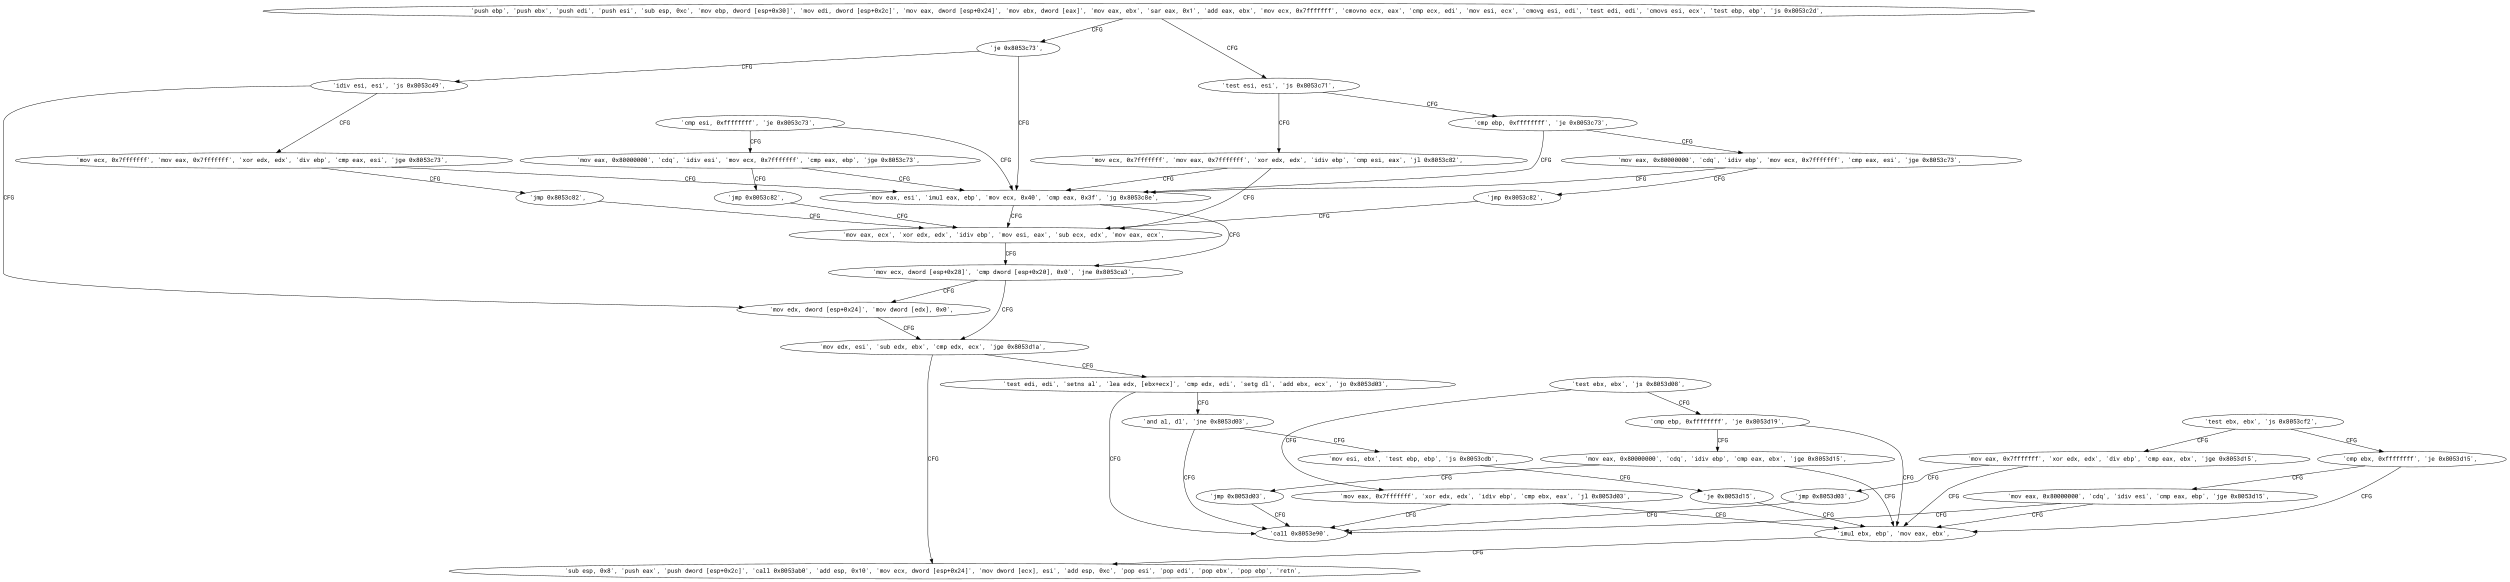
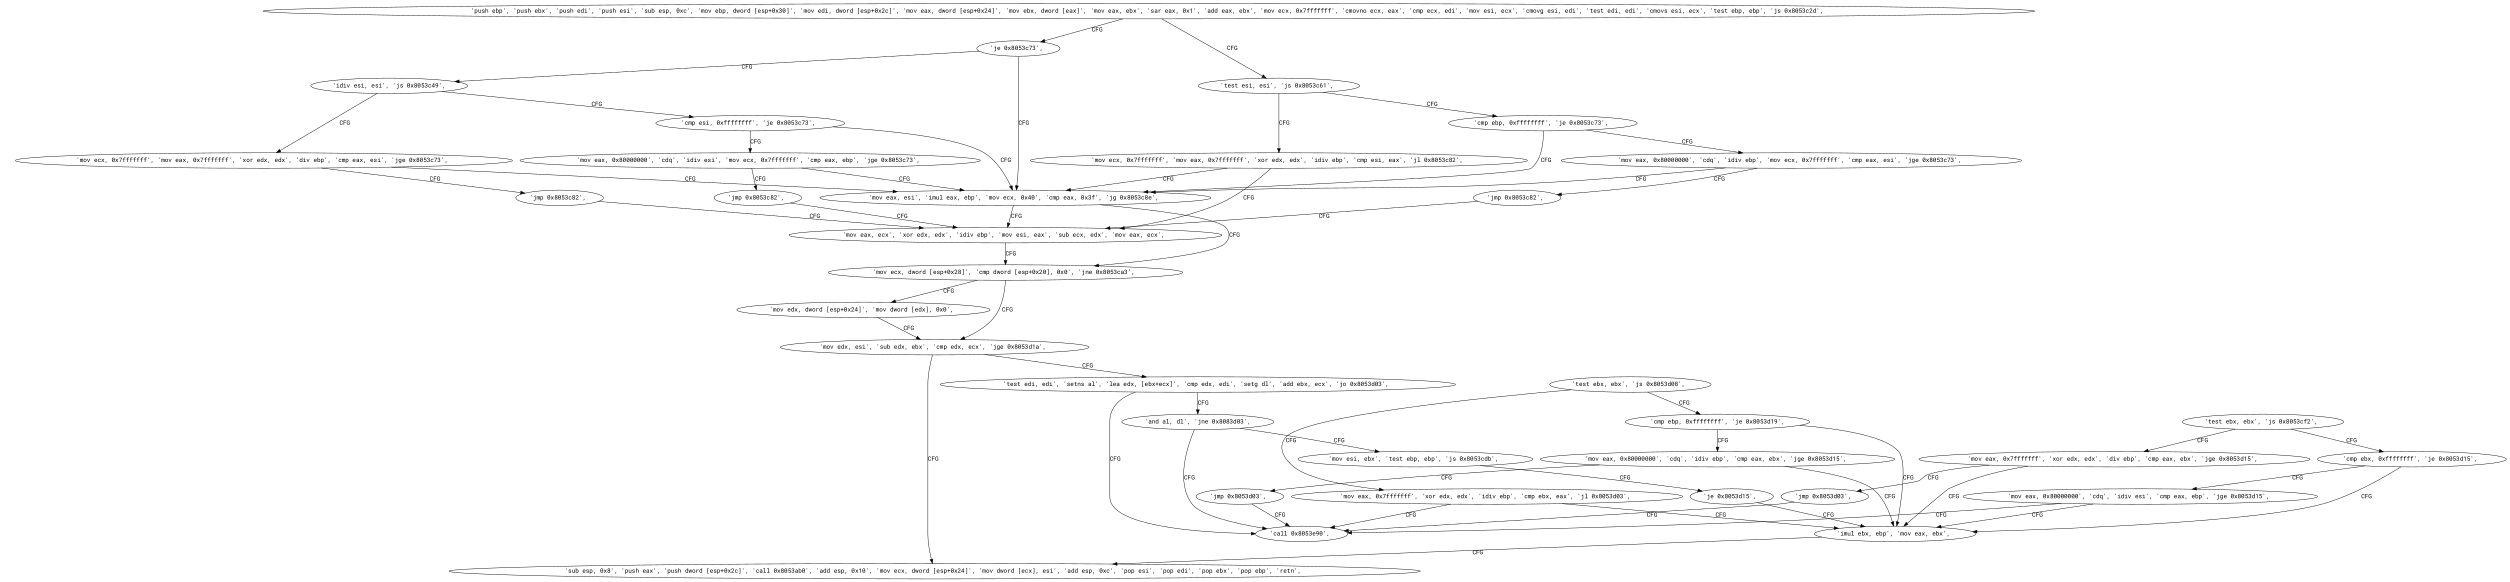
node "'test esi, esi', 'js 0x8053c71',": label "'test esi, esi', 'js 0x8053c71'," -> "'test esi, esi', 'js 0x8053c61',"
edge "'idiv esi, esi', 'js 0x8053c49'," -> "'mov edx, dword [esp+0x24]', 'mov dword [edx], 0x0',": now "'idiv esi, esi', 'js 0x8053c49'," -> "'cmp esi, 0xffffffff', 'je 0x8053c73',"
node "'and al, dl', 'jne 0x8053d03',": label "'and al, dl', 'jne 0x8053d03'," -> "'and al, dl', 'jne 0x8083d03',"
